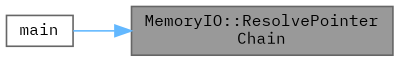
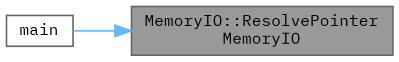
node "MemoryIO::ResolvePointer Chain": label "MemoryIO::ResolvePointer Chain" -> "MemoryIO::ResolvePointer MemoryIO"
